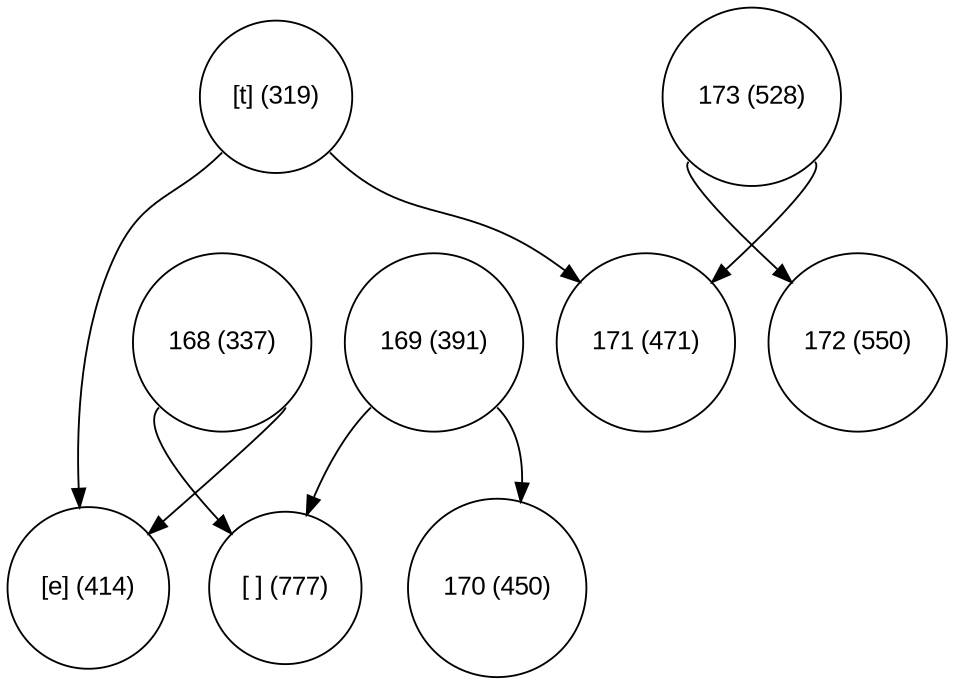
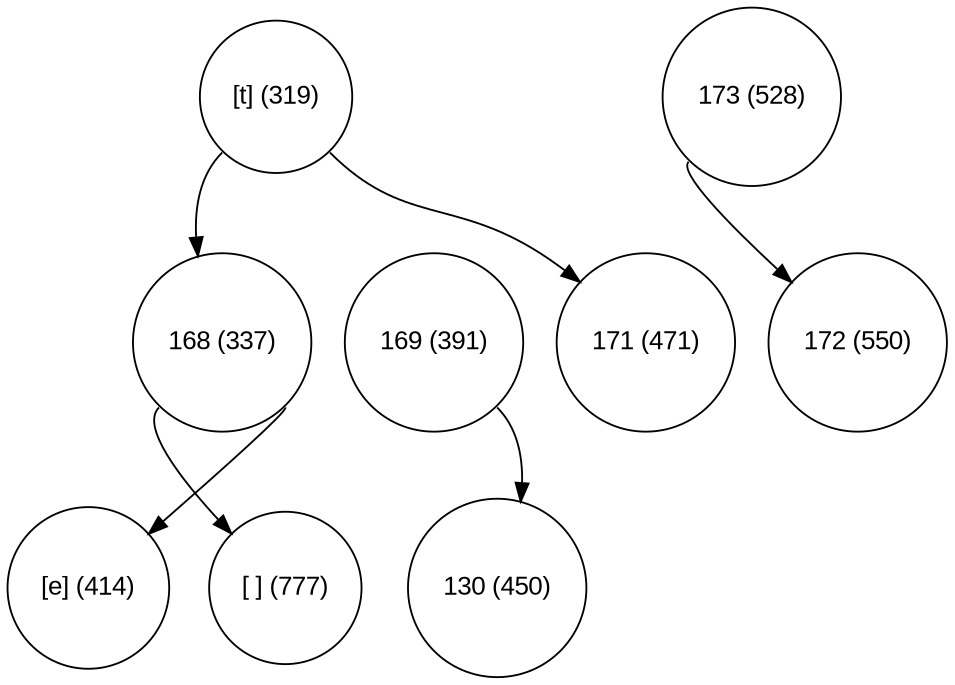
edge "173 (528)" -> "171 (471)": removed
edge "[t] (319)" -> "[e] (414)": now "[t] (319)" -> "168 (337)"
edge "169 (391)" -> "[ ] (777)": removed
node "170 (450)": label "170 (450)" -> "130 (450)"
